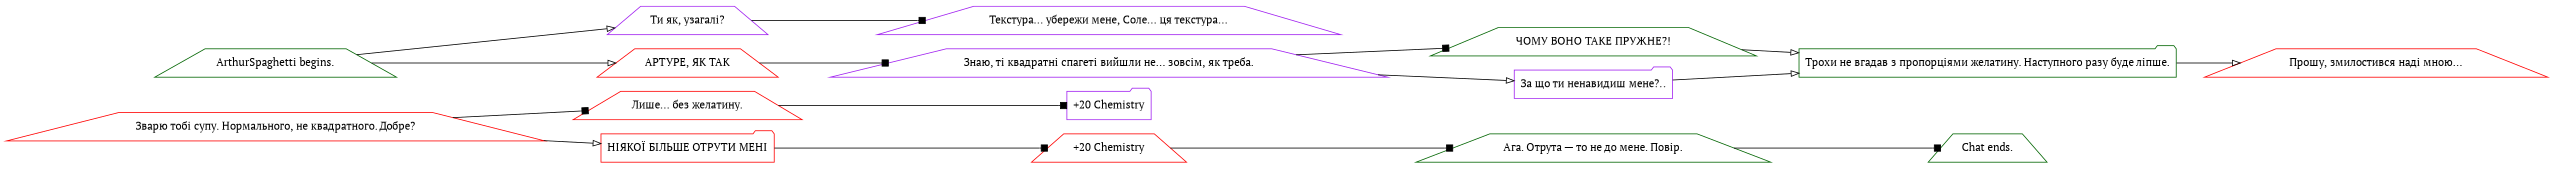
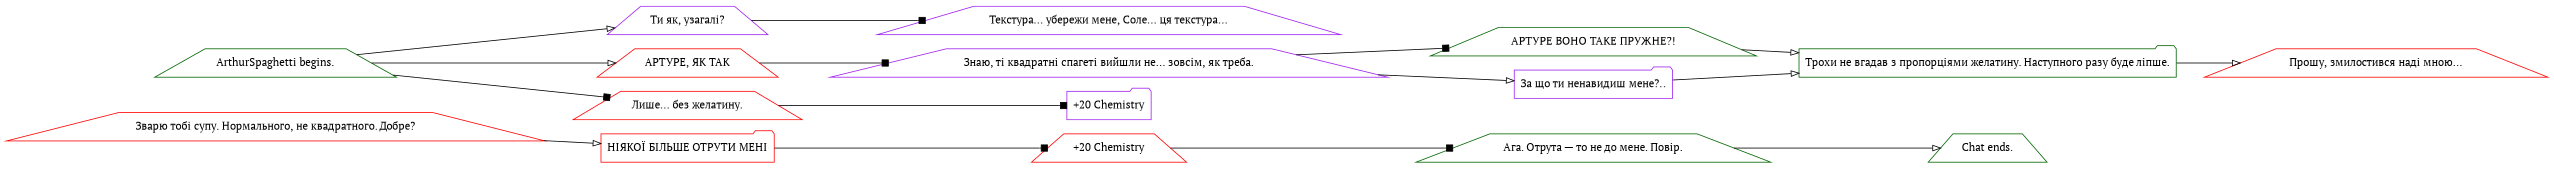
node "ЧОМУ ВОНО ТАКЕ ПРУЖНЕ?!": label "ЧОМУ ВОНО ТАКЕ ПРУЖНЕ?!" -> "АРТУРЕ ВОНО ТАКЕ ПРУЖНЕ?!"
edge "Зварю тобі супу. Нормального, не квадратного. Добре?" -> "Лише… без желатину.": now "ArthurSpaghetti begins." -> "Лише… без желатину."
edge "Ага. Отрута — то не до мене. Повір." -> "Chat ends.": arrowhead box -> onormal
